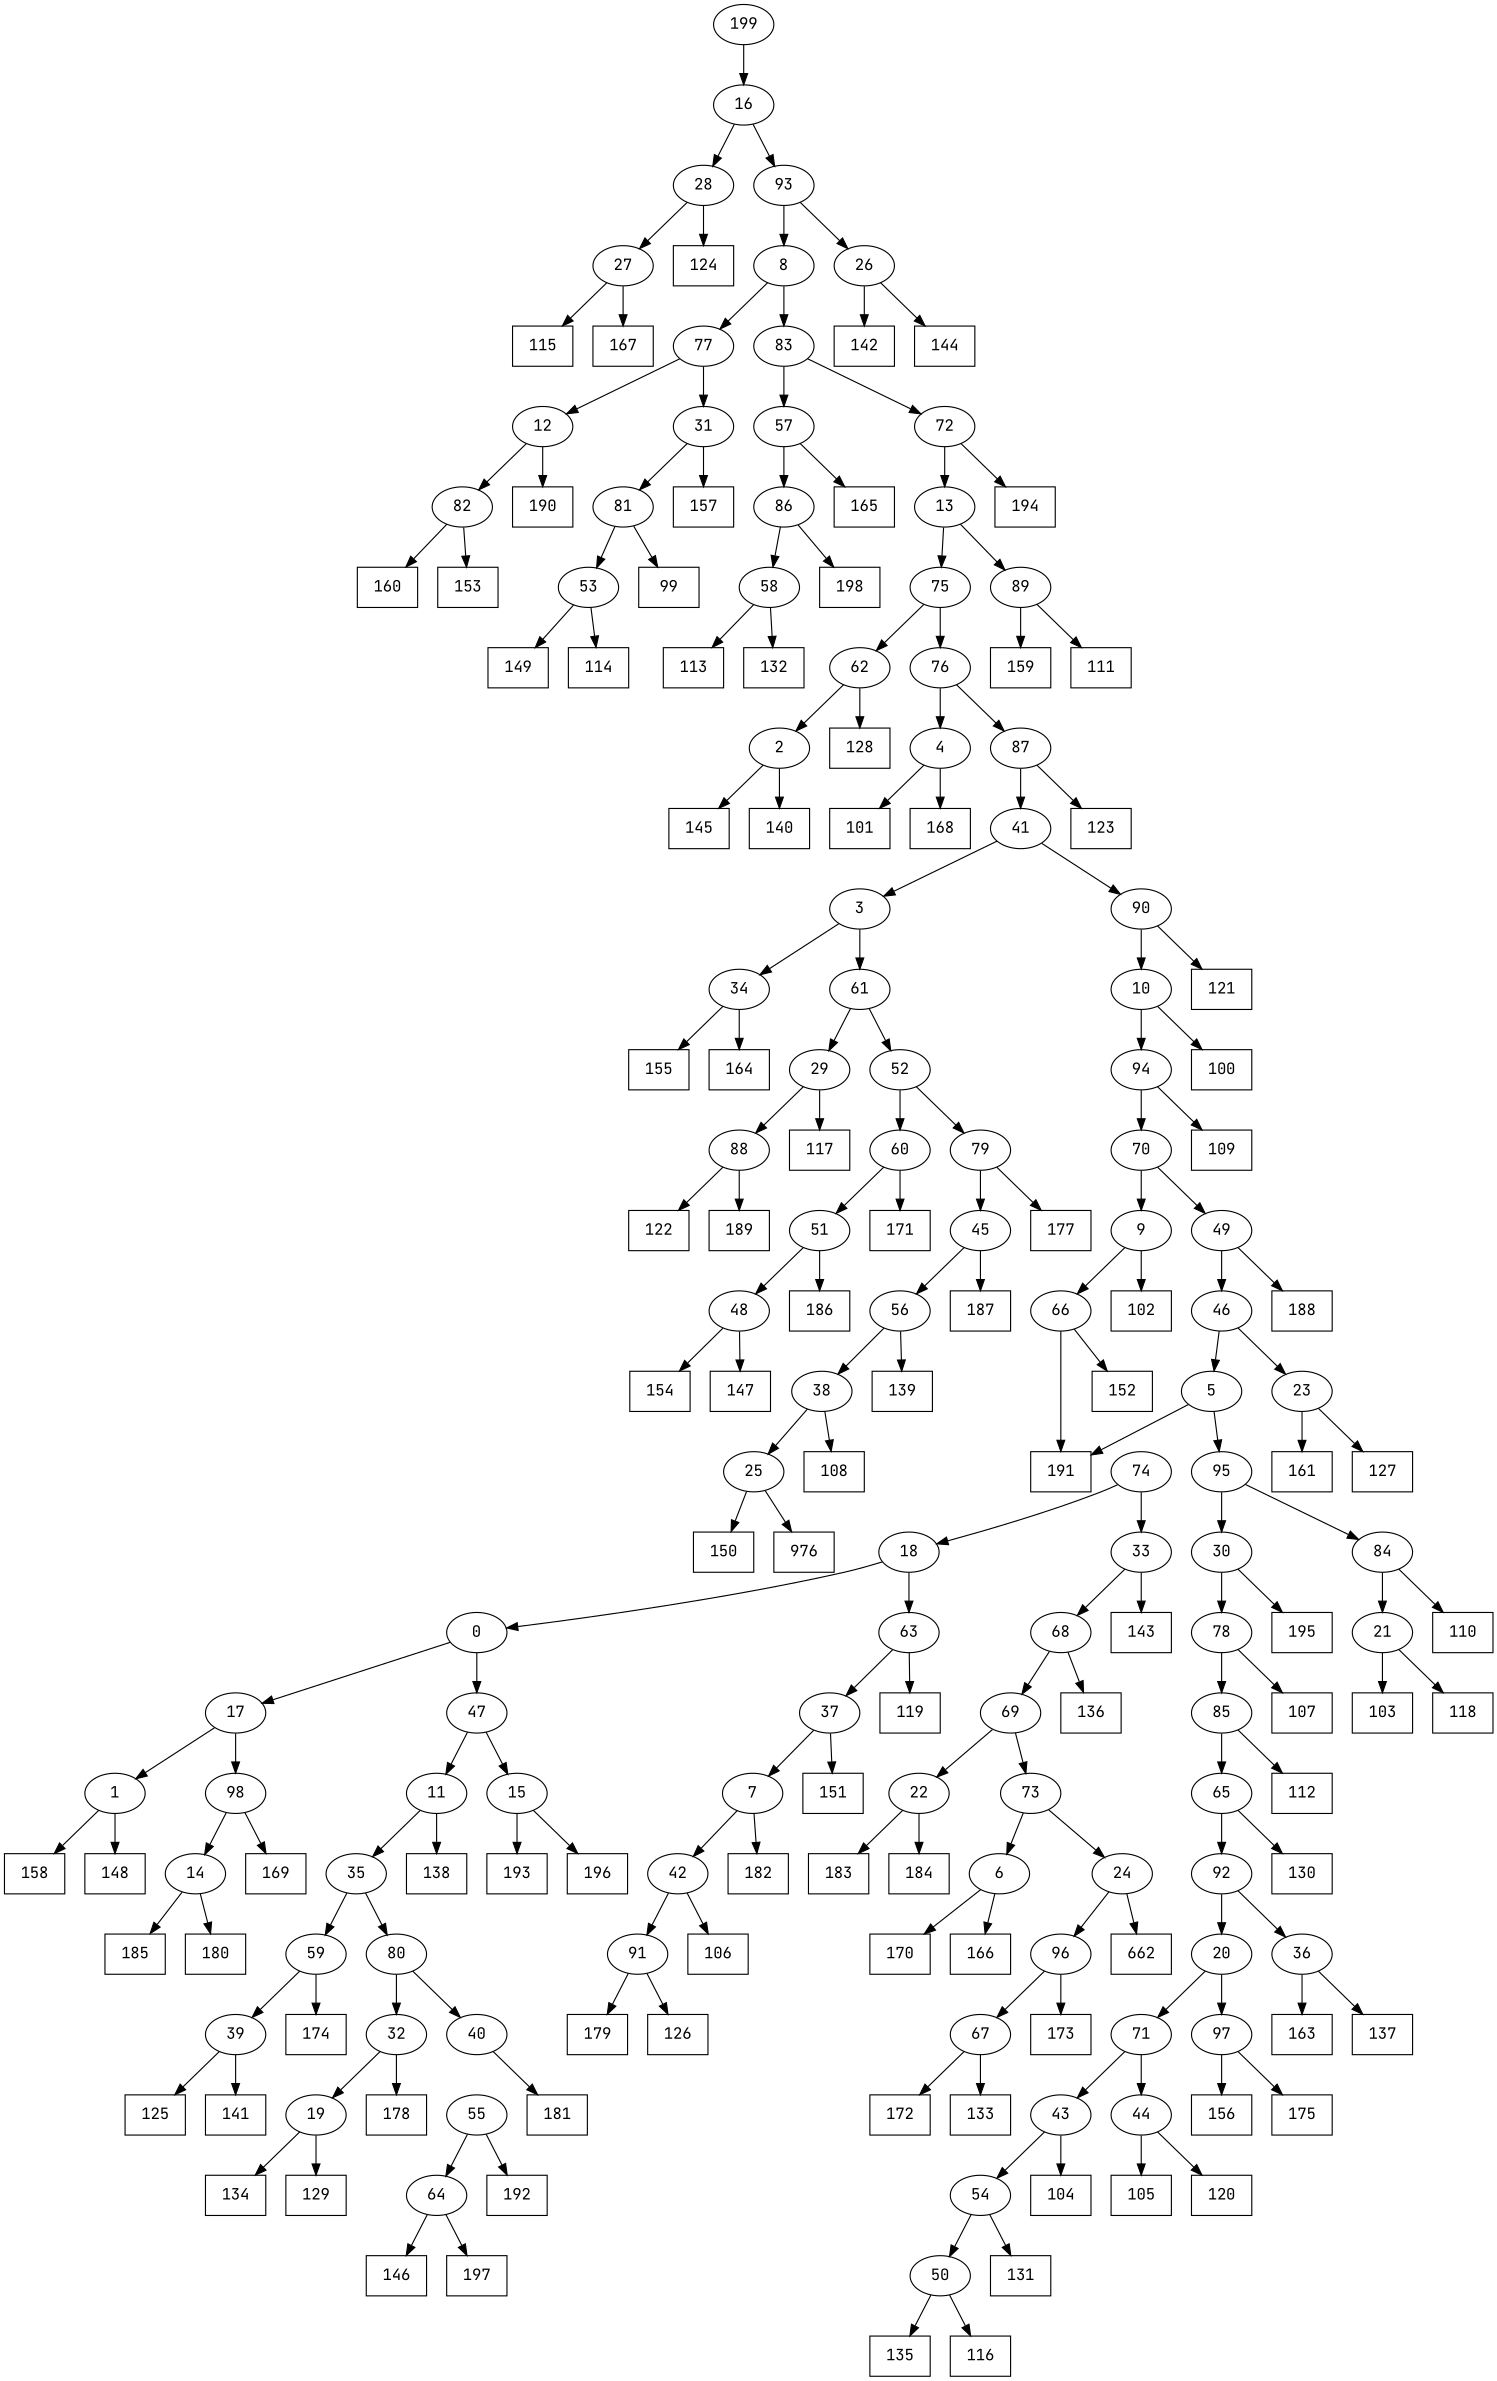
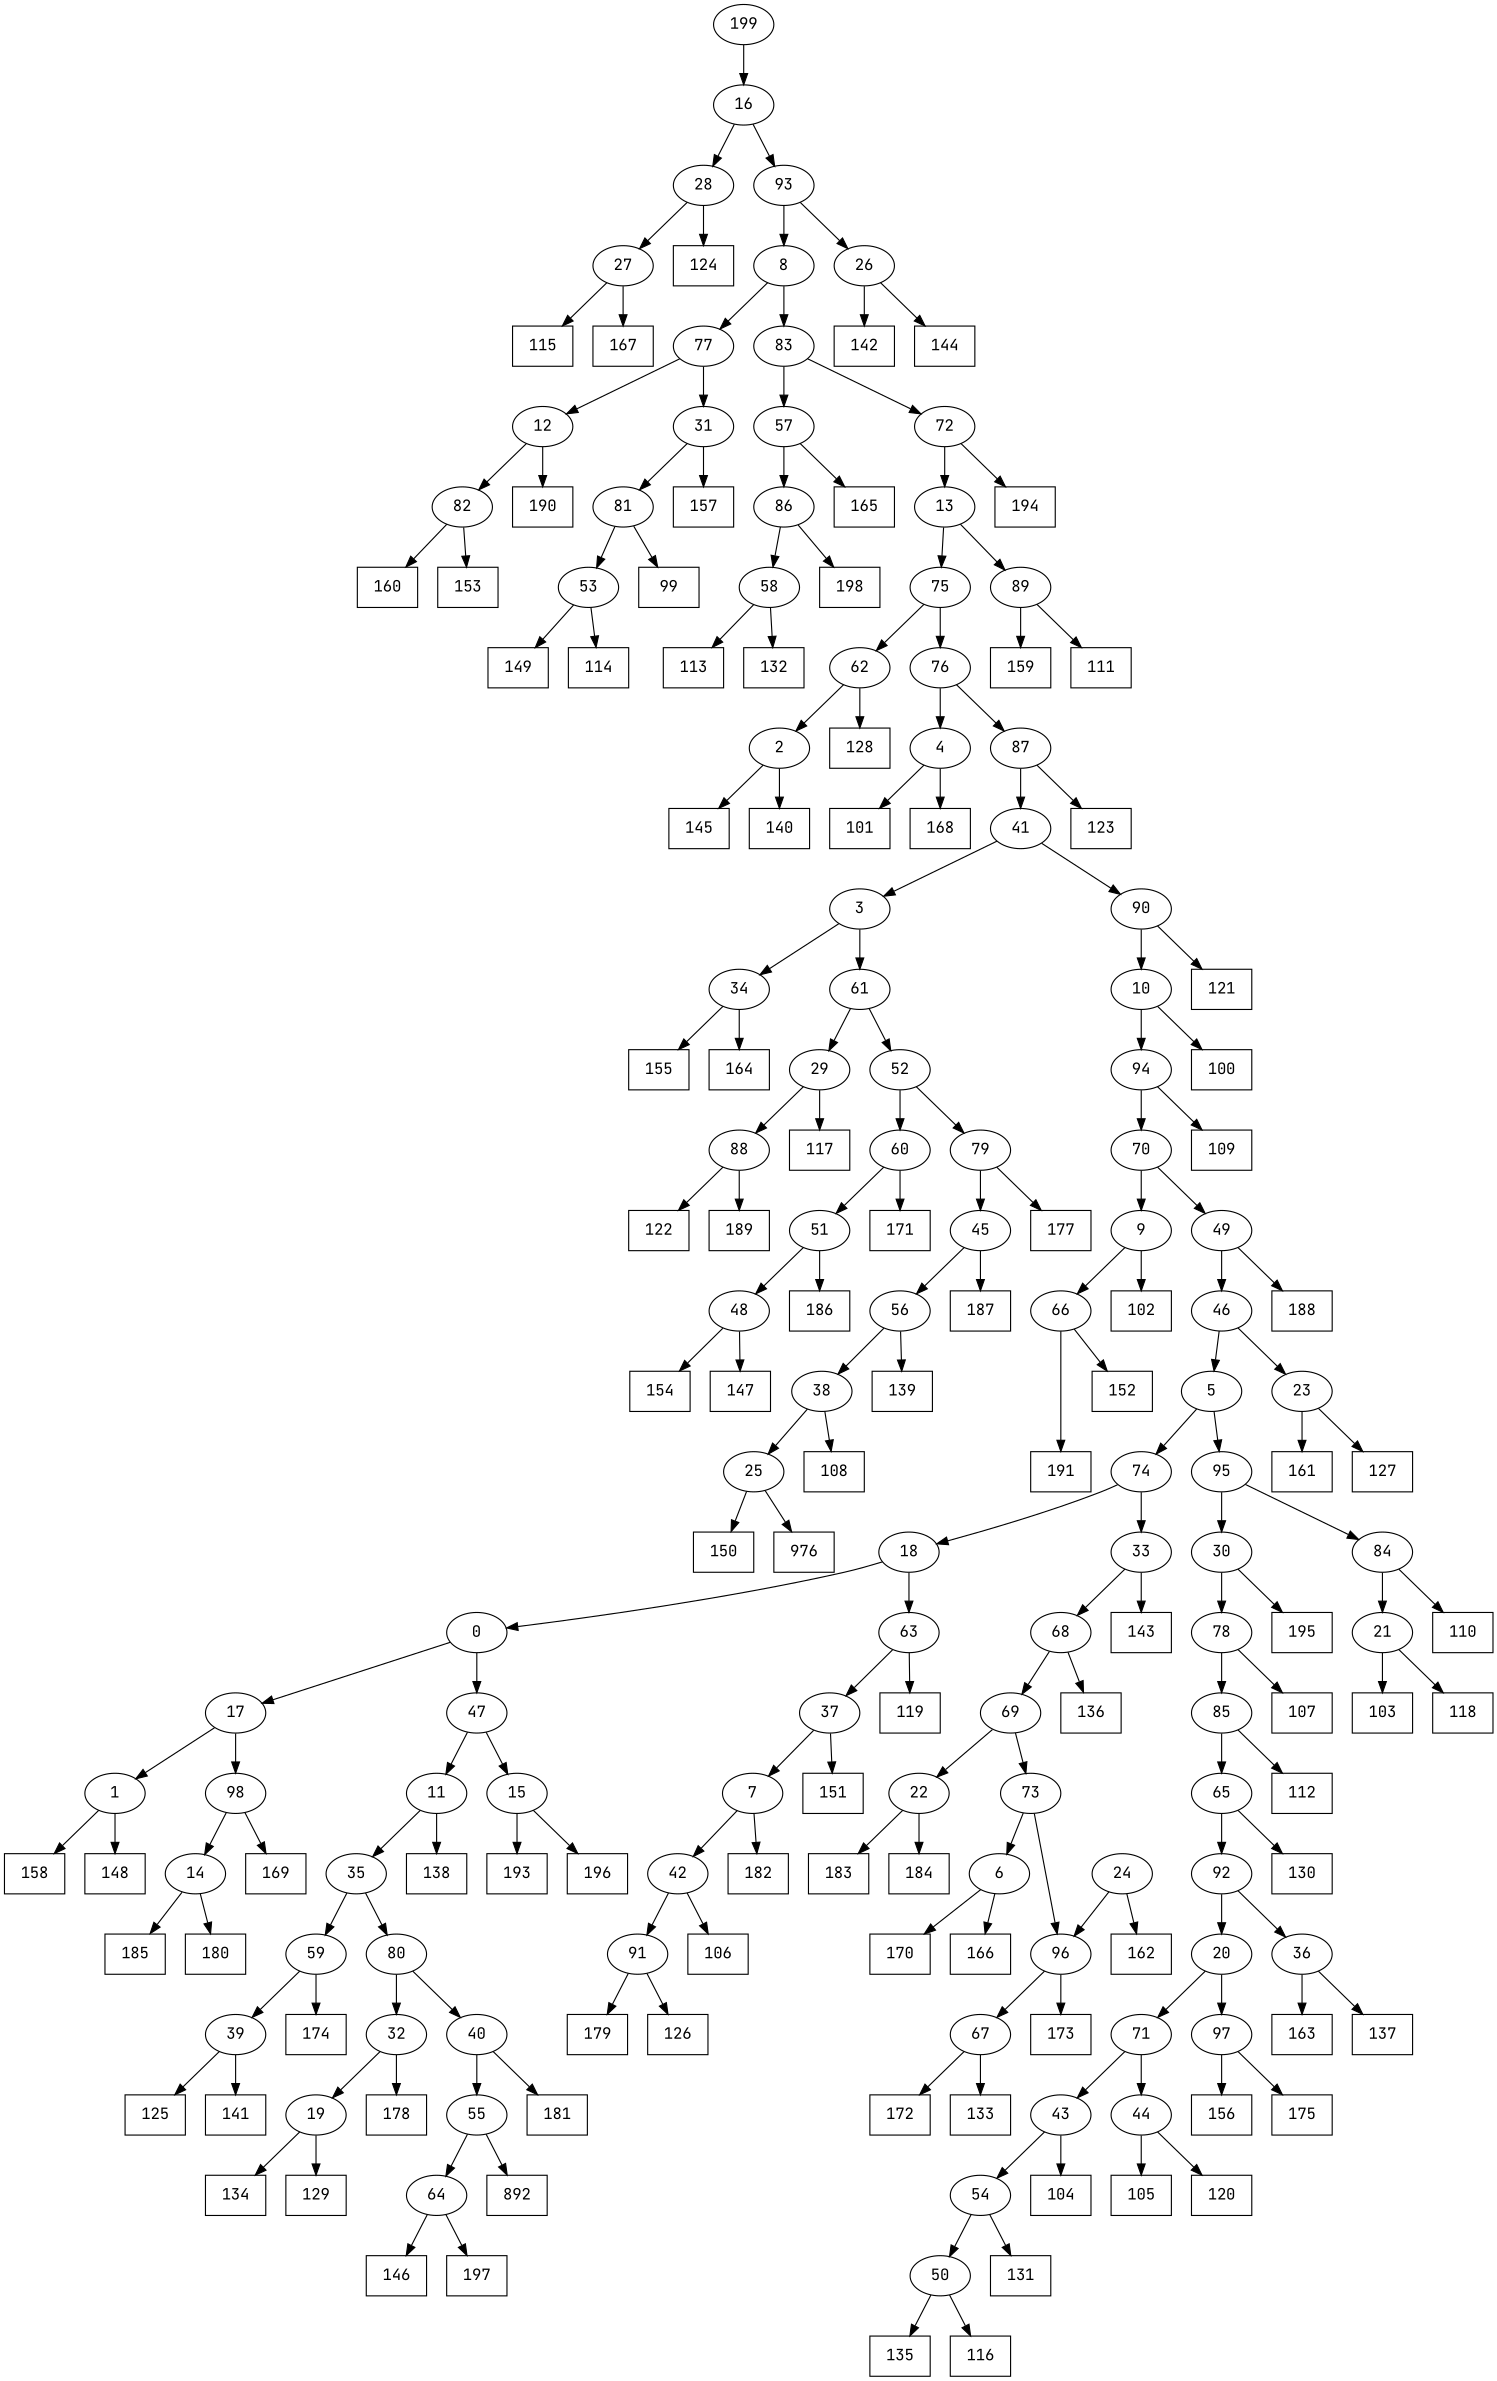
edge "5" -> "191": now "5" -> "74"
edge "73" -> "24": now "73" -> "96"
node "662": label "662" -> "162"
edge "40" -> "55": added
node "192": label "192" -> "892"
